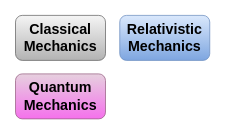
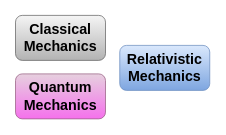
node "Relativistic Mechanics": moved (165, 38) -> (165, 68)
